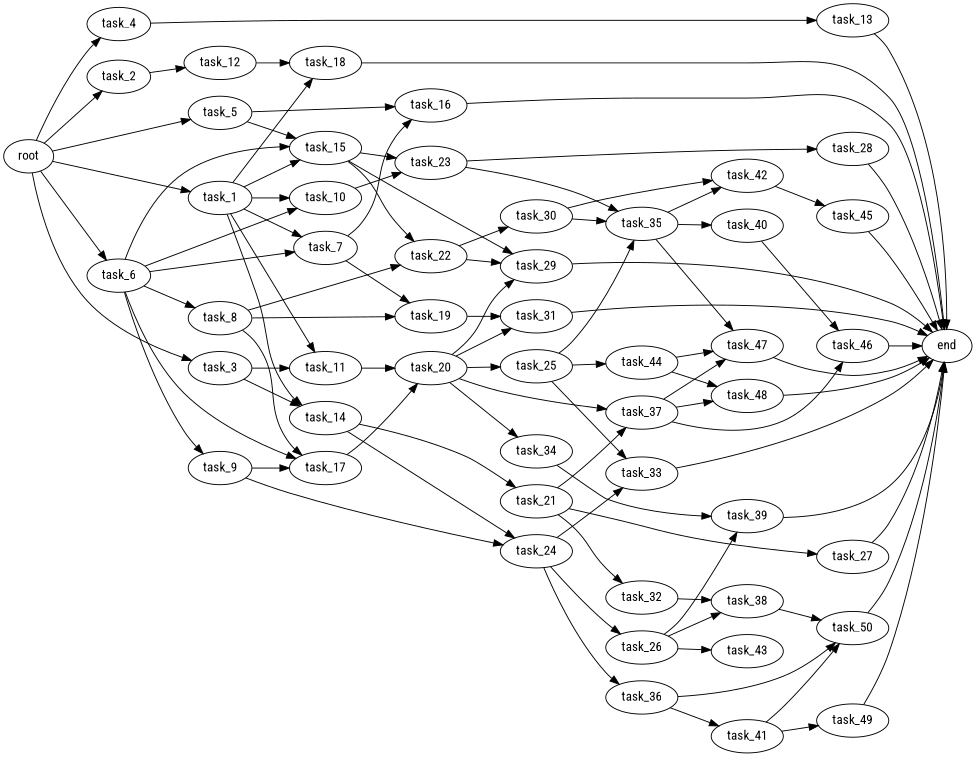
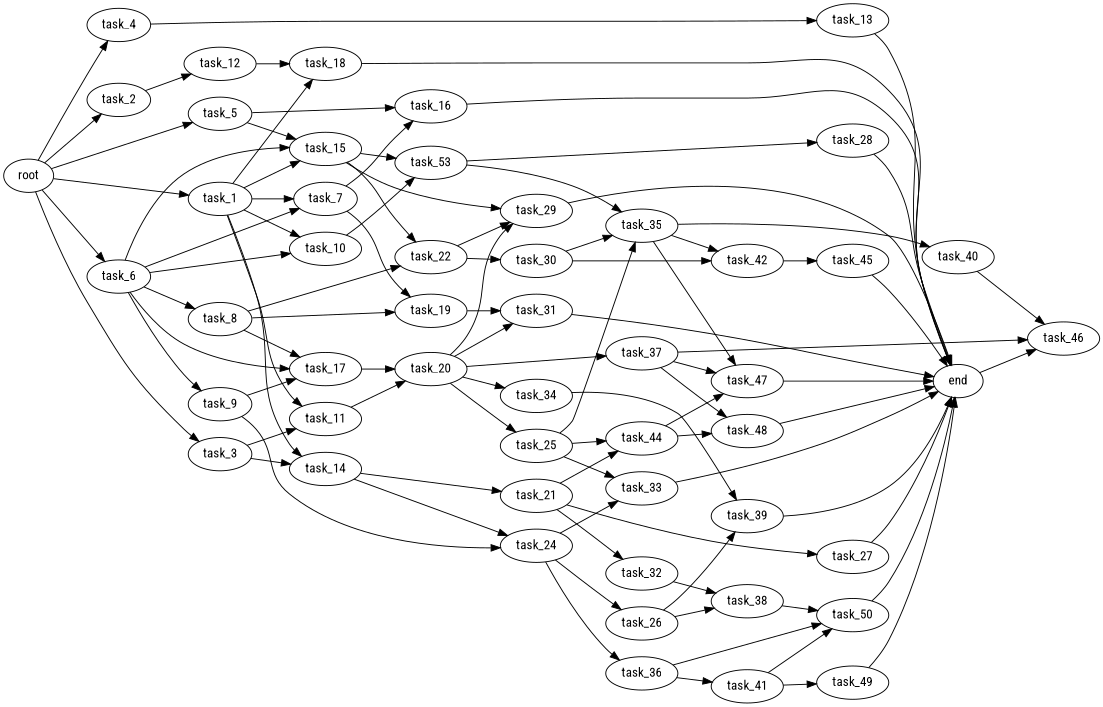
node "task_23": label "task_23" -> "task_53"
edge "task_46" -> "end": reversed
edge "task_21" -> "task_37": now "task_21" -> "task_44"
node "task_43": removed
